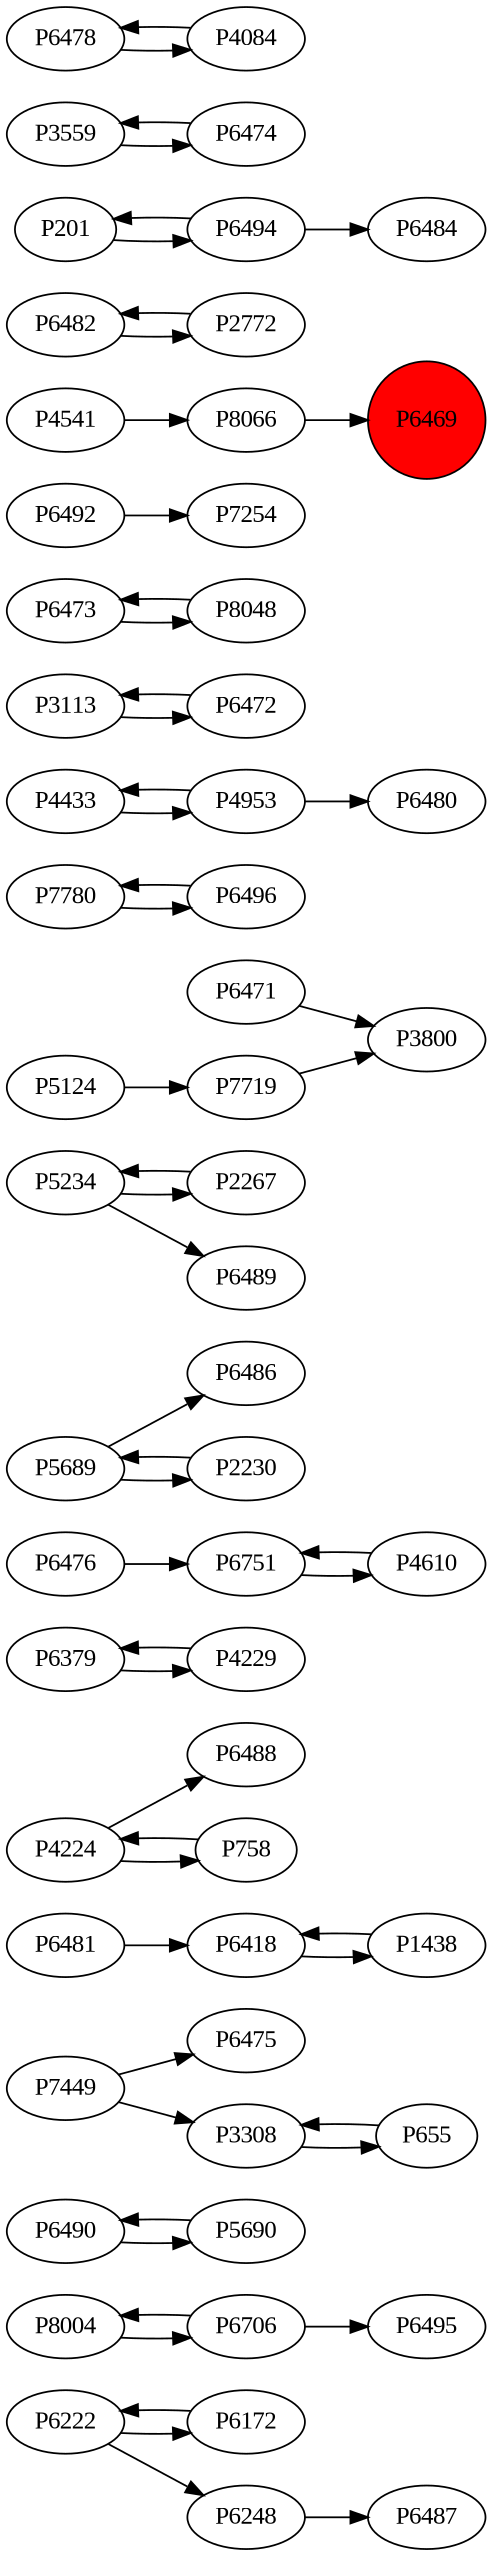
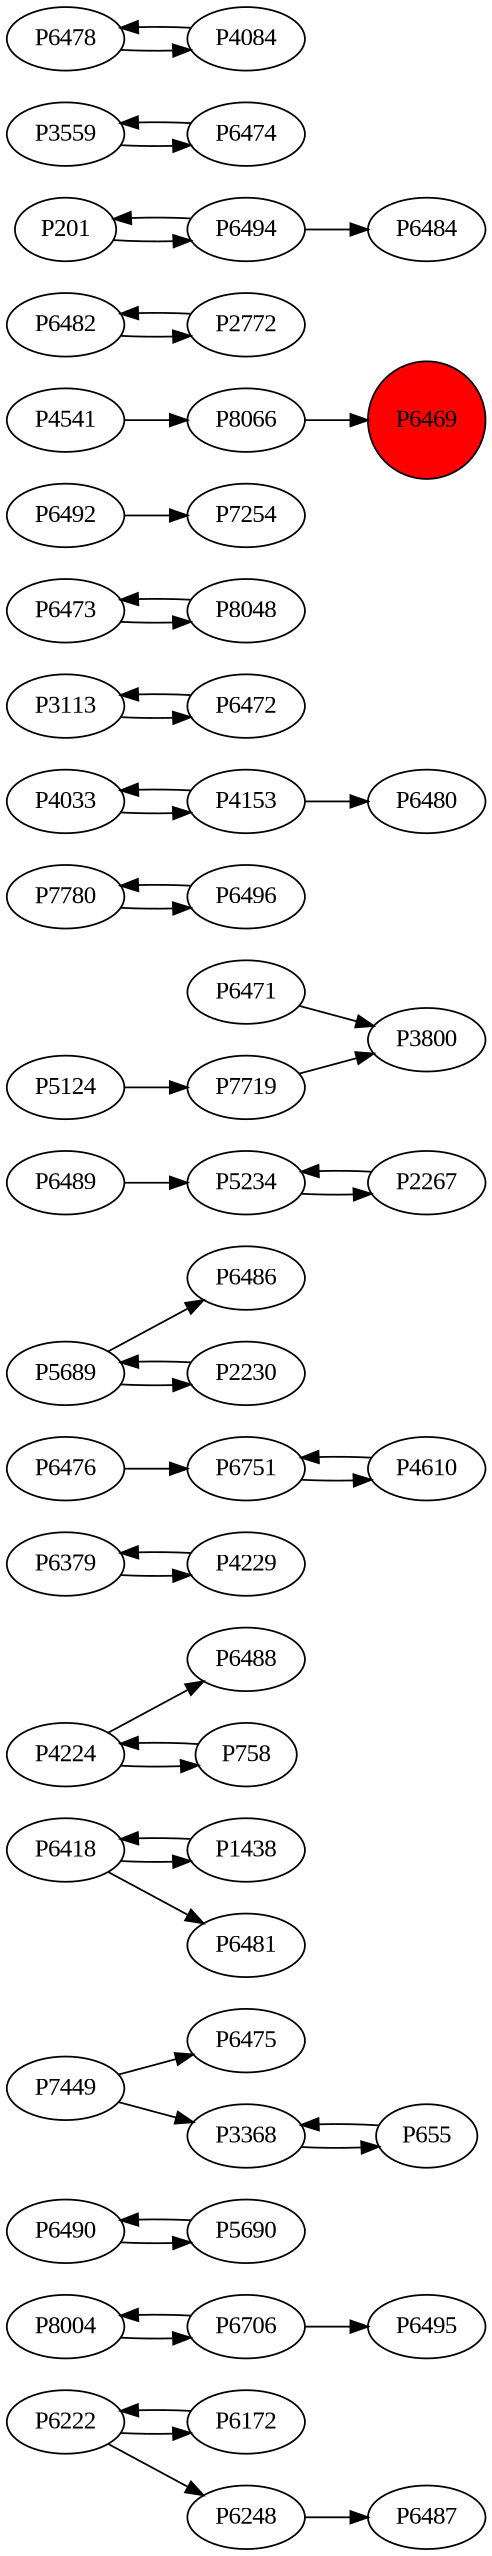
node "P4433": label "P4433" -> "P4033"
node "P4953": label "P4953" -> "P4153"
edge "P5234" -> "P6489": reversed
edge "P6481" -> "P6418": reversed
node "P3308": label "P3308" -> "P3368"
